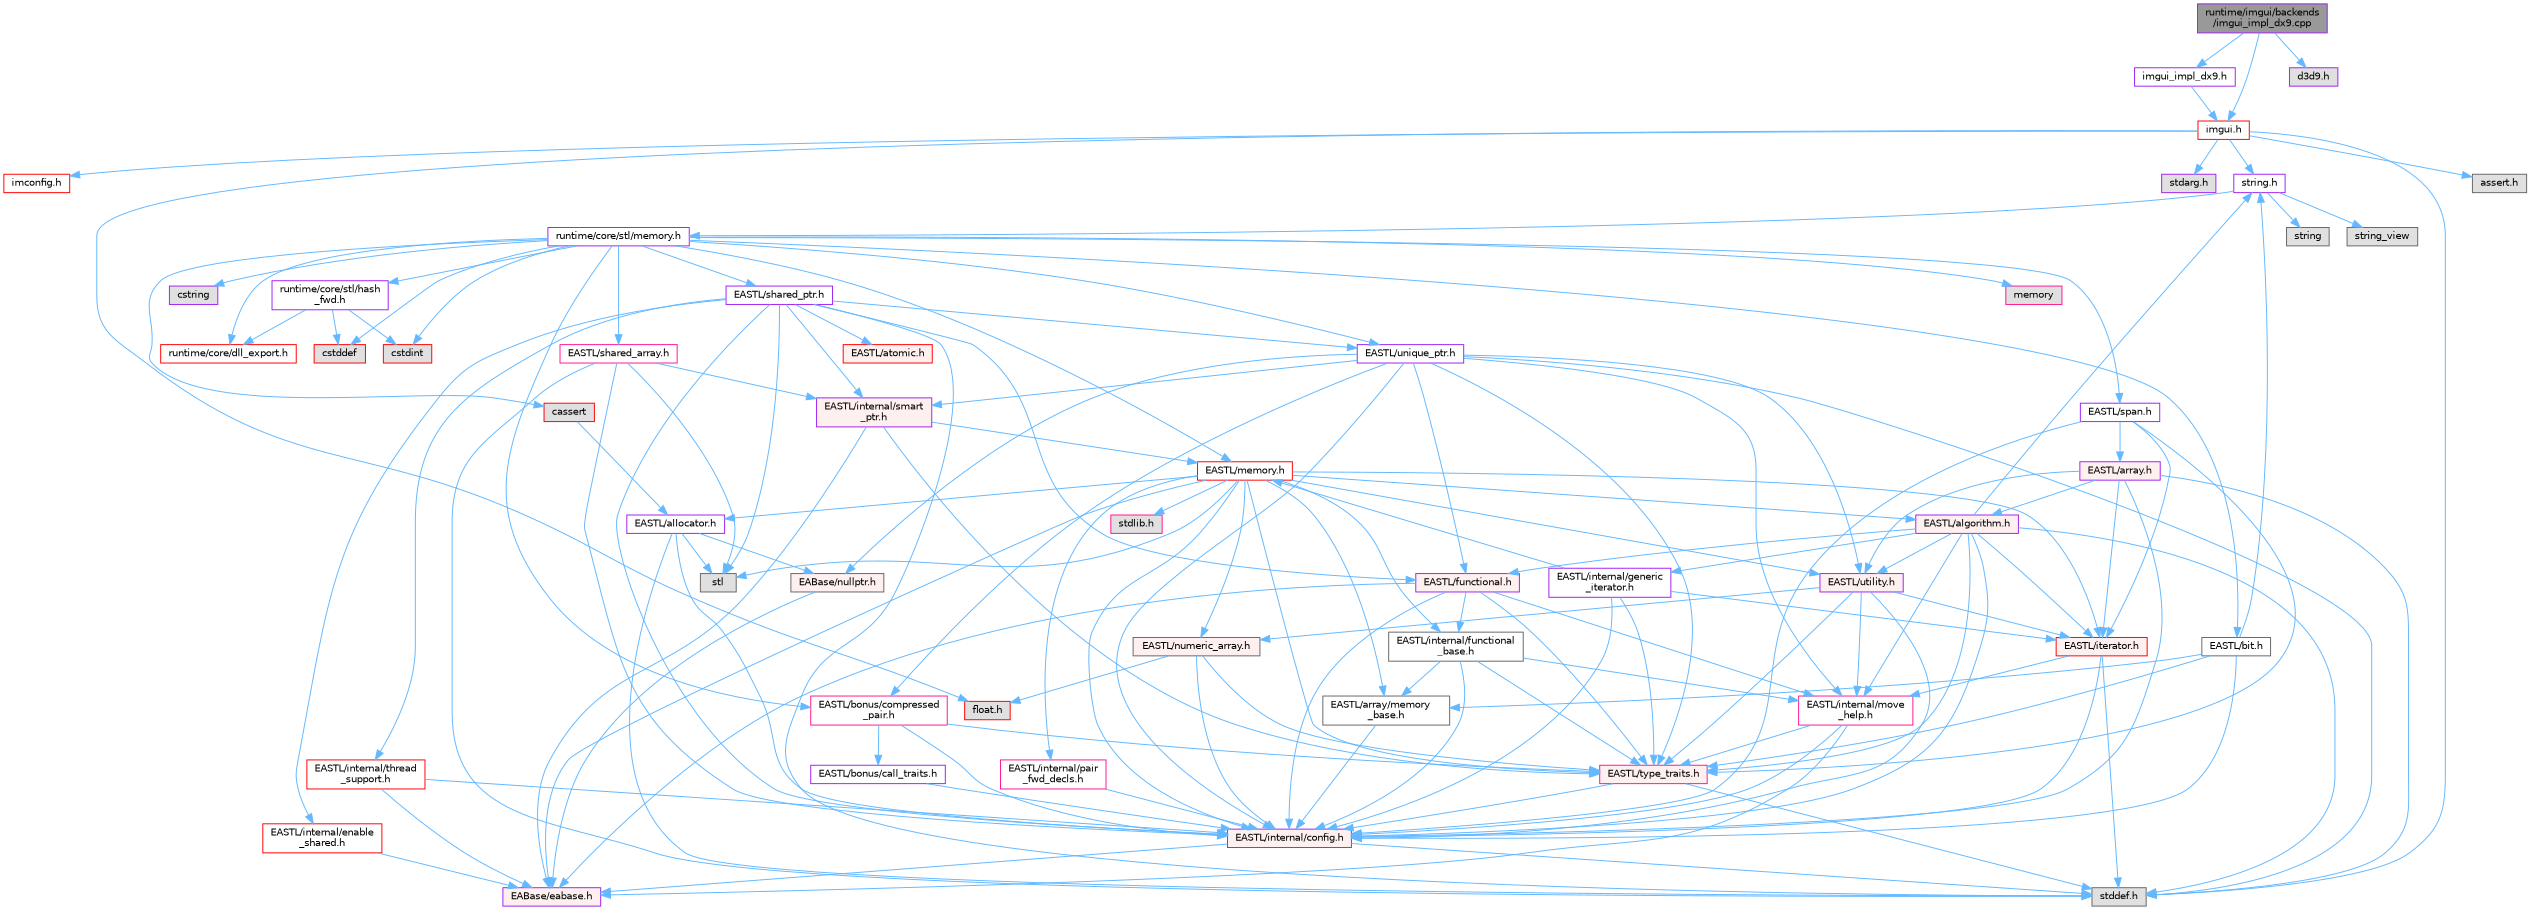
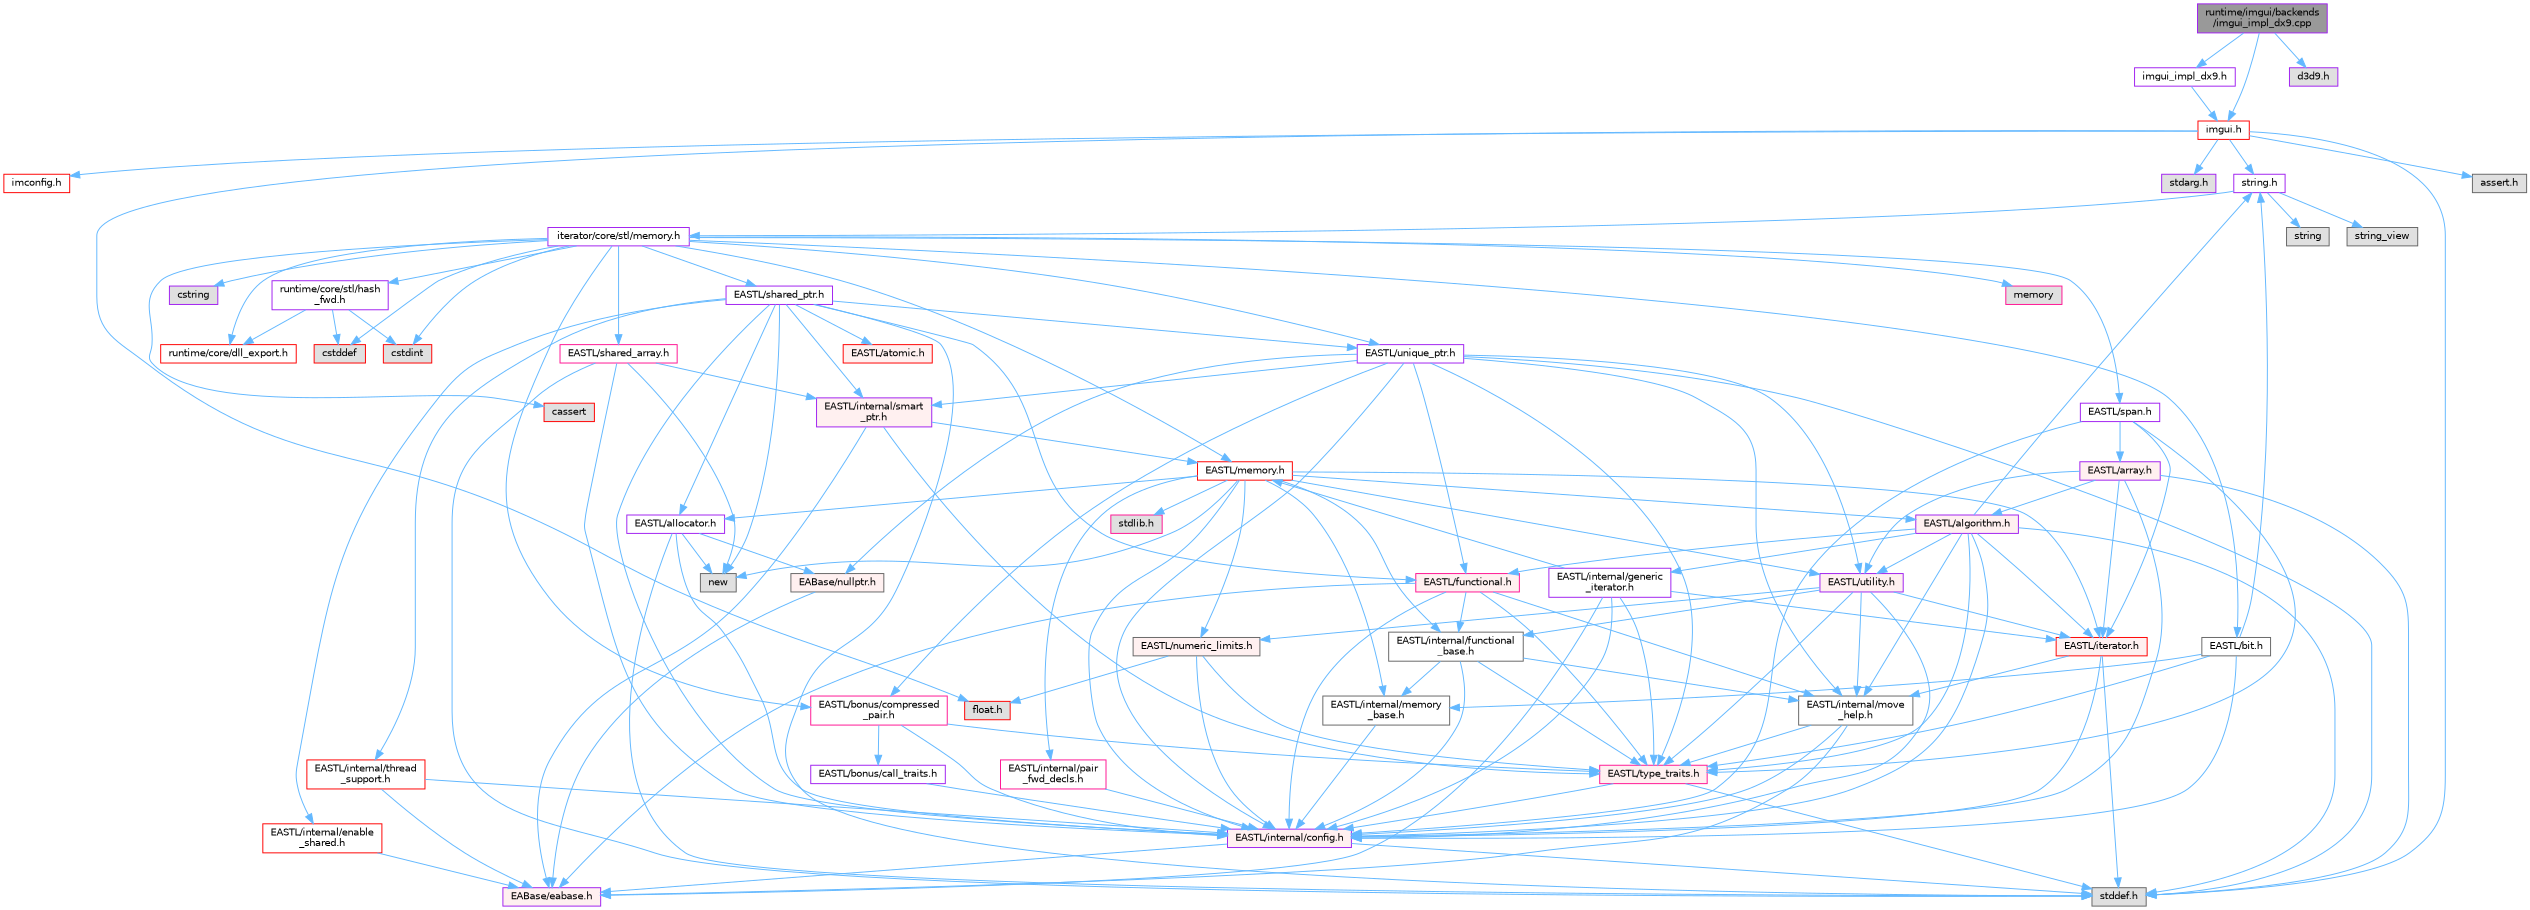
node "runtime/core/stl/memory.h": label "runtime/core/stl/memory.h" -> "iterator/core/stl/memory.h"
edge "cassert" -> "EASTL/allocator.h": now "EASTL/shared_ptr.h" -> "EASTL/allocator.h"
node "stl": label "stl" -> "new"
node "EASTL/functional.h": color purple -> deeppink
edge "EASTL/utility.h" -> "EASTL/internal/functional _base.h": added
edge "EASTL/memory.h" -> "EABase/eabase.h": now "EASTL/internal/generic _iterator.h" -> "EABase/eabase.h"
node "EASTL/numeric_array.h": label "EASTL/numeric_array.h" -> "EASTL/numeric_limits.h"
node "EASTL/array/memory _base.h": label "EASTL/array/memory _base.h" -> "EASTL/internal/memory _base.h"
node "EASTL/internal/move _help.h": color deeppink -> gray40
edge "EASTL/memory.h" -> "EASTL/type_traits.h": removed
